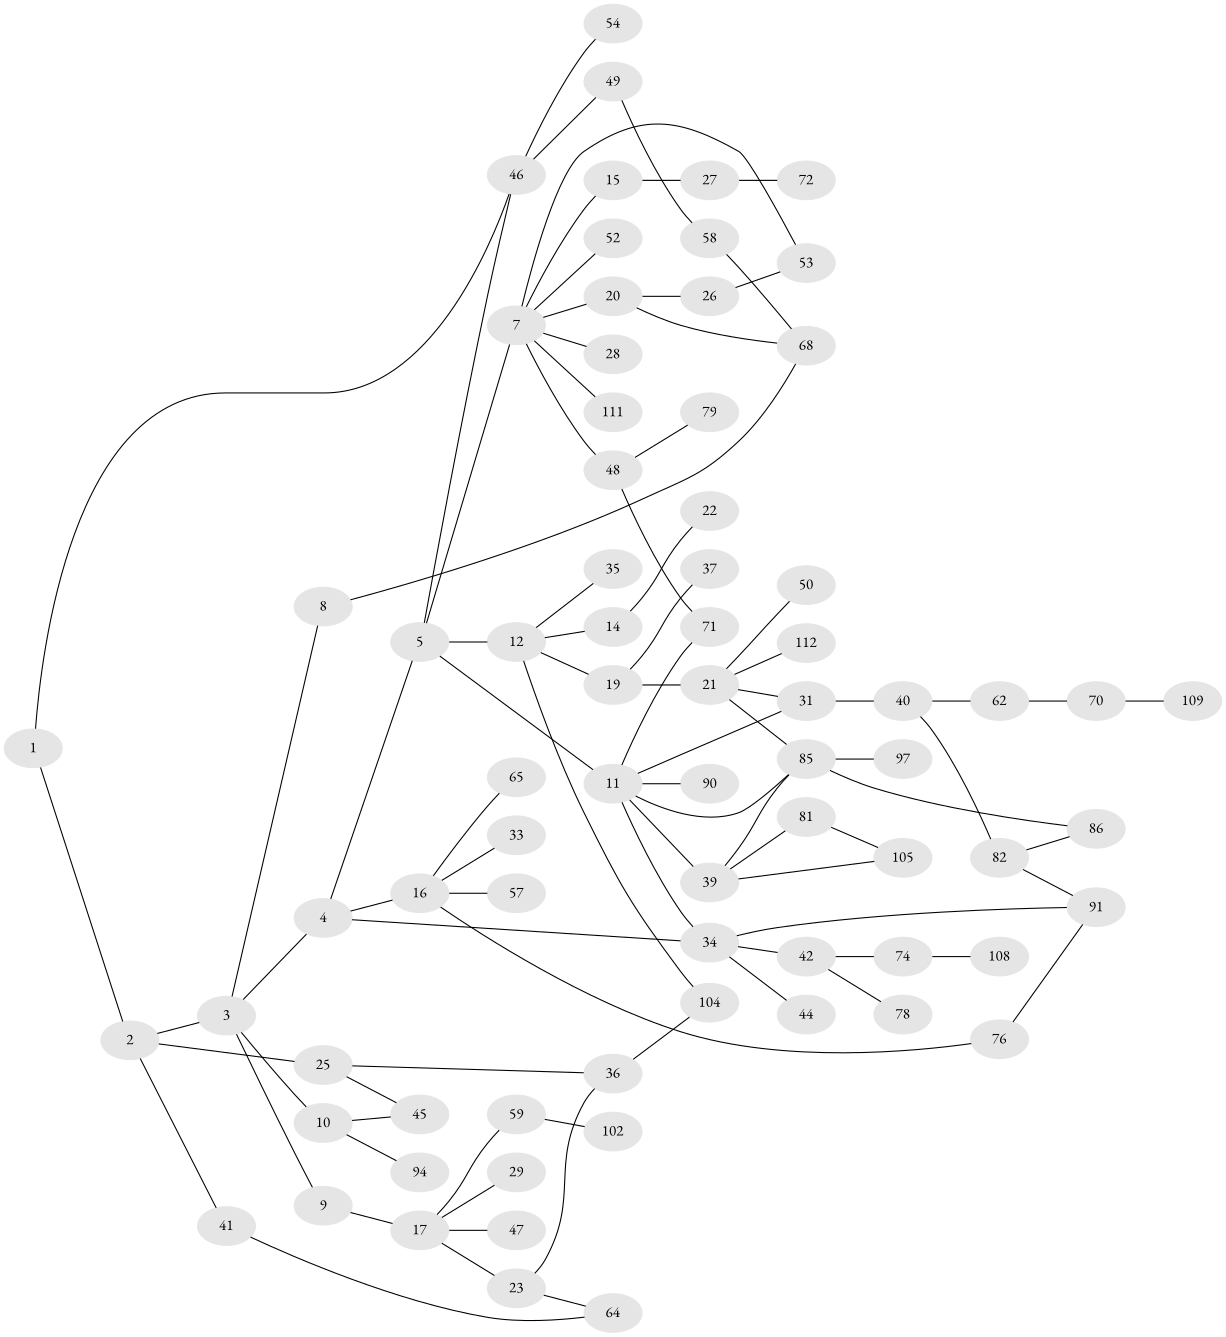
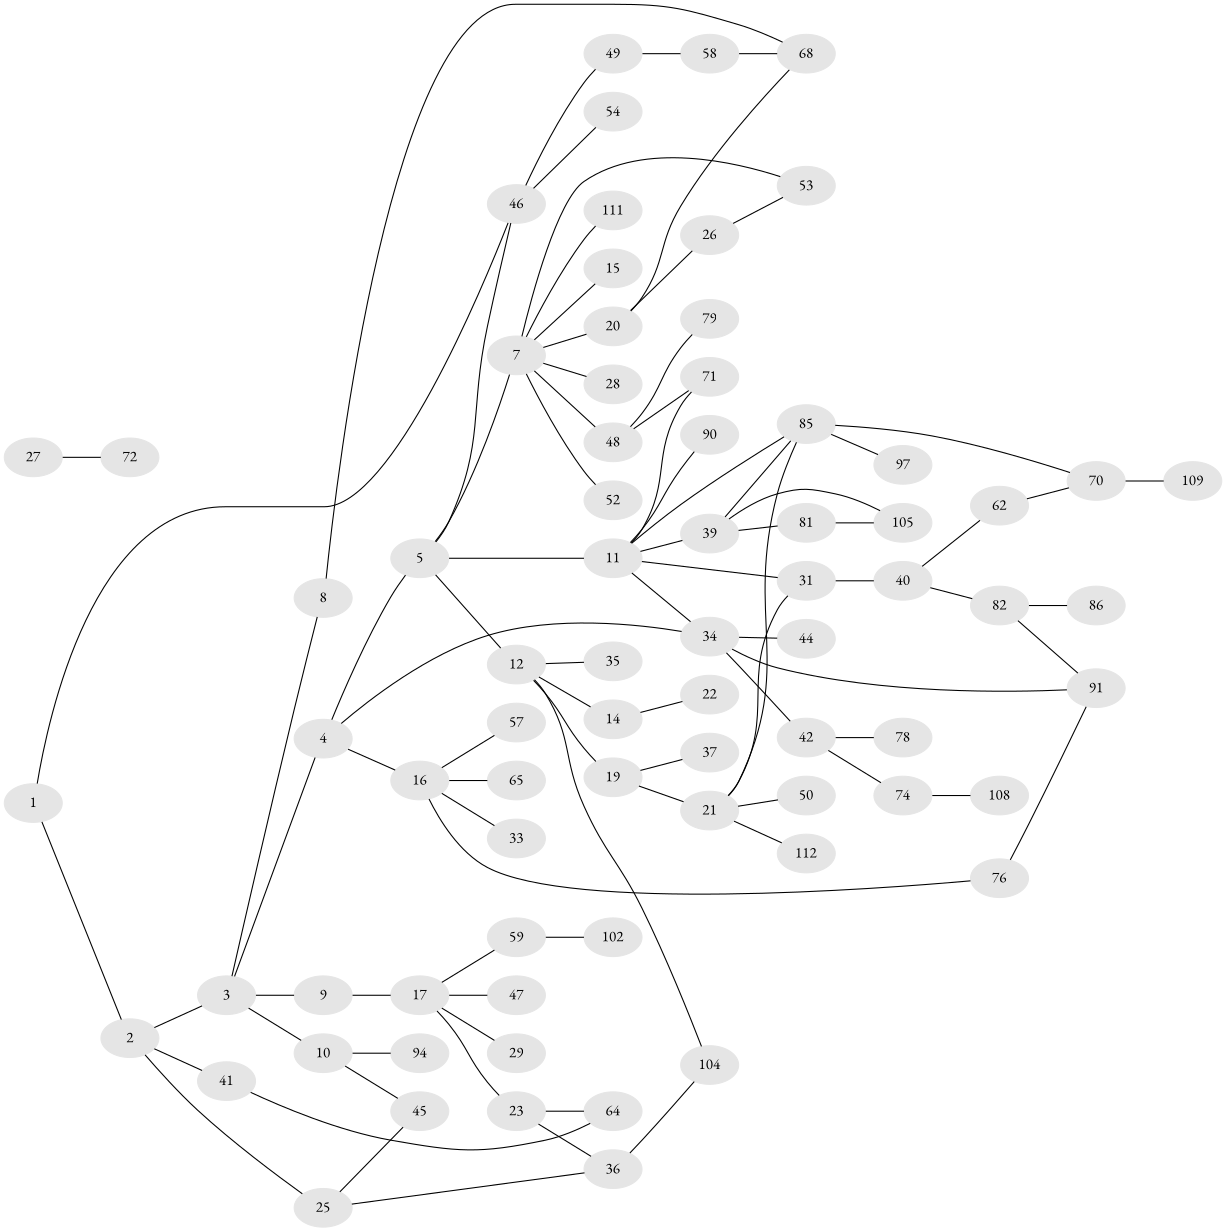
edge "15" -- "27": removed
edge "85" -- "86": now "85" -- "70"
